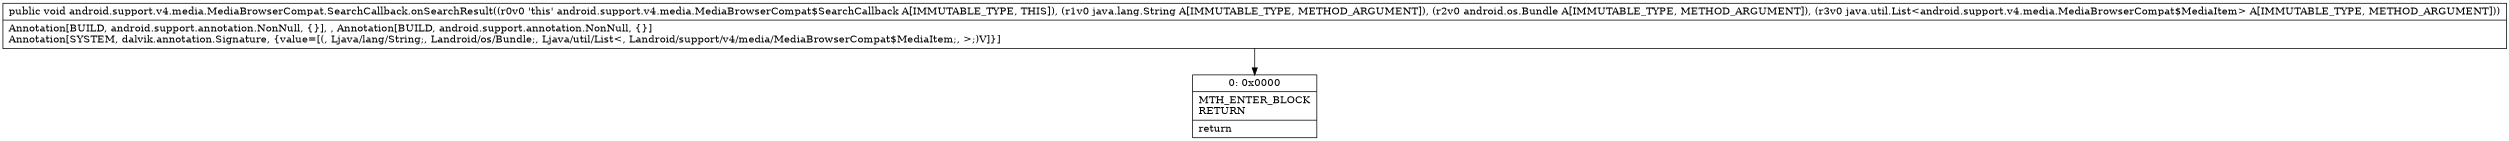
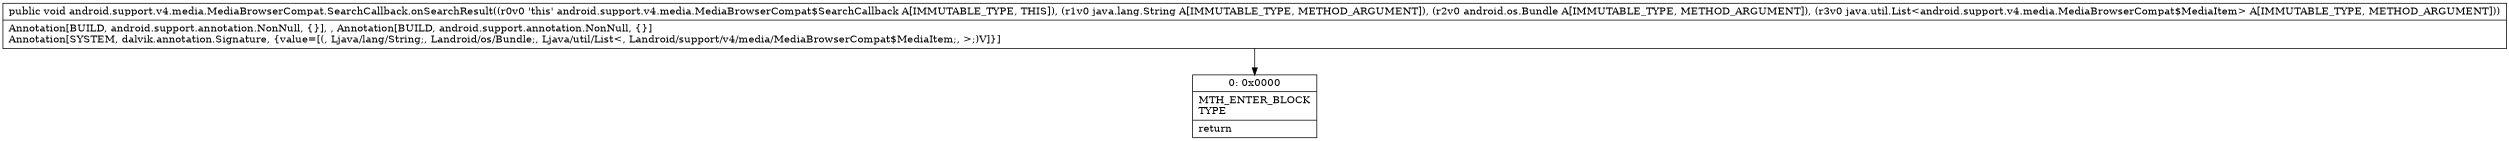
node "0: 0x0000": text "RETURN" -> "TYPE"
